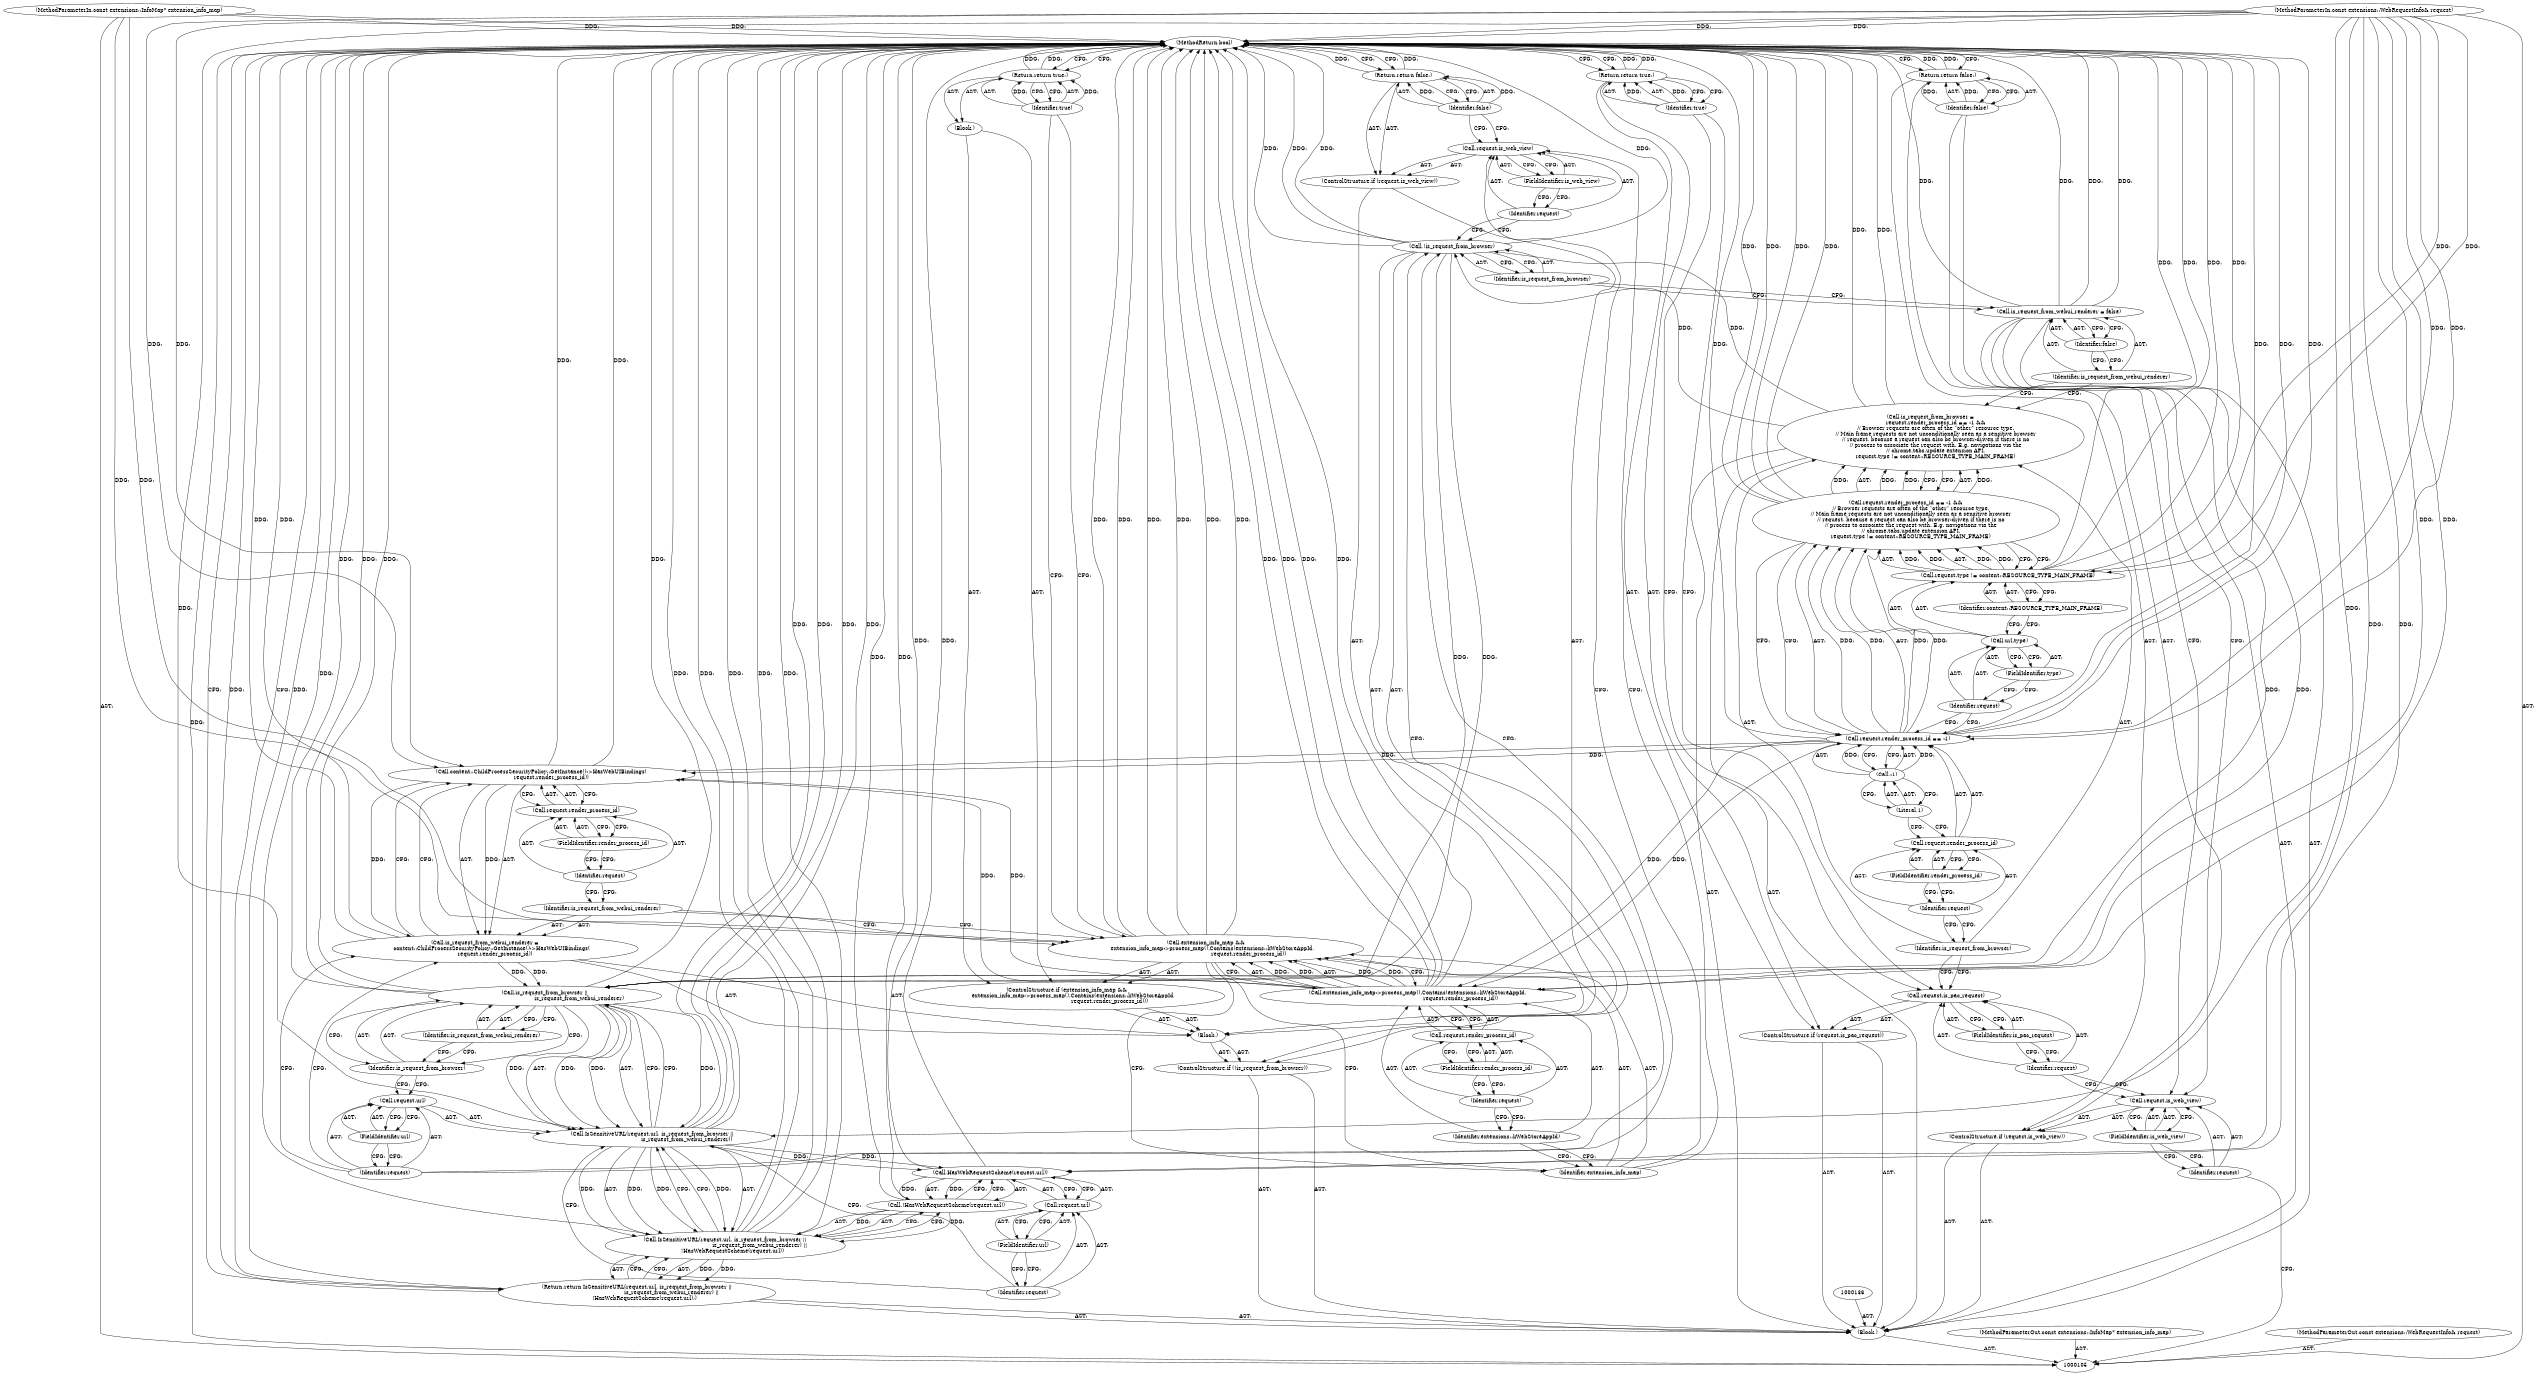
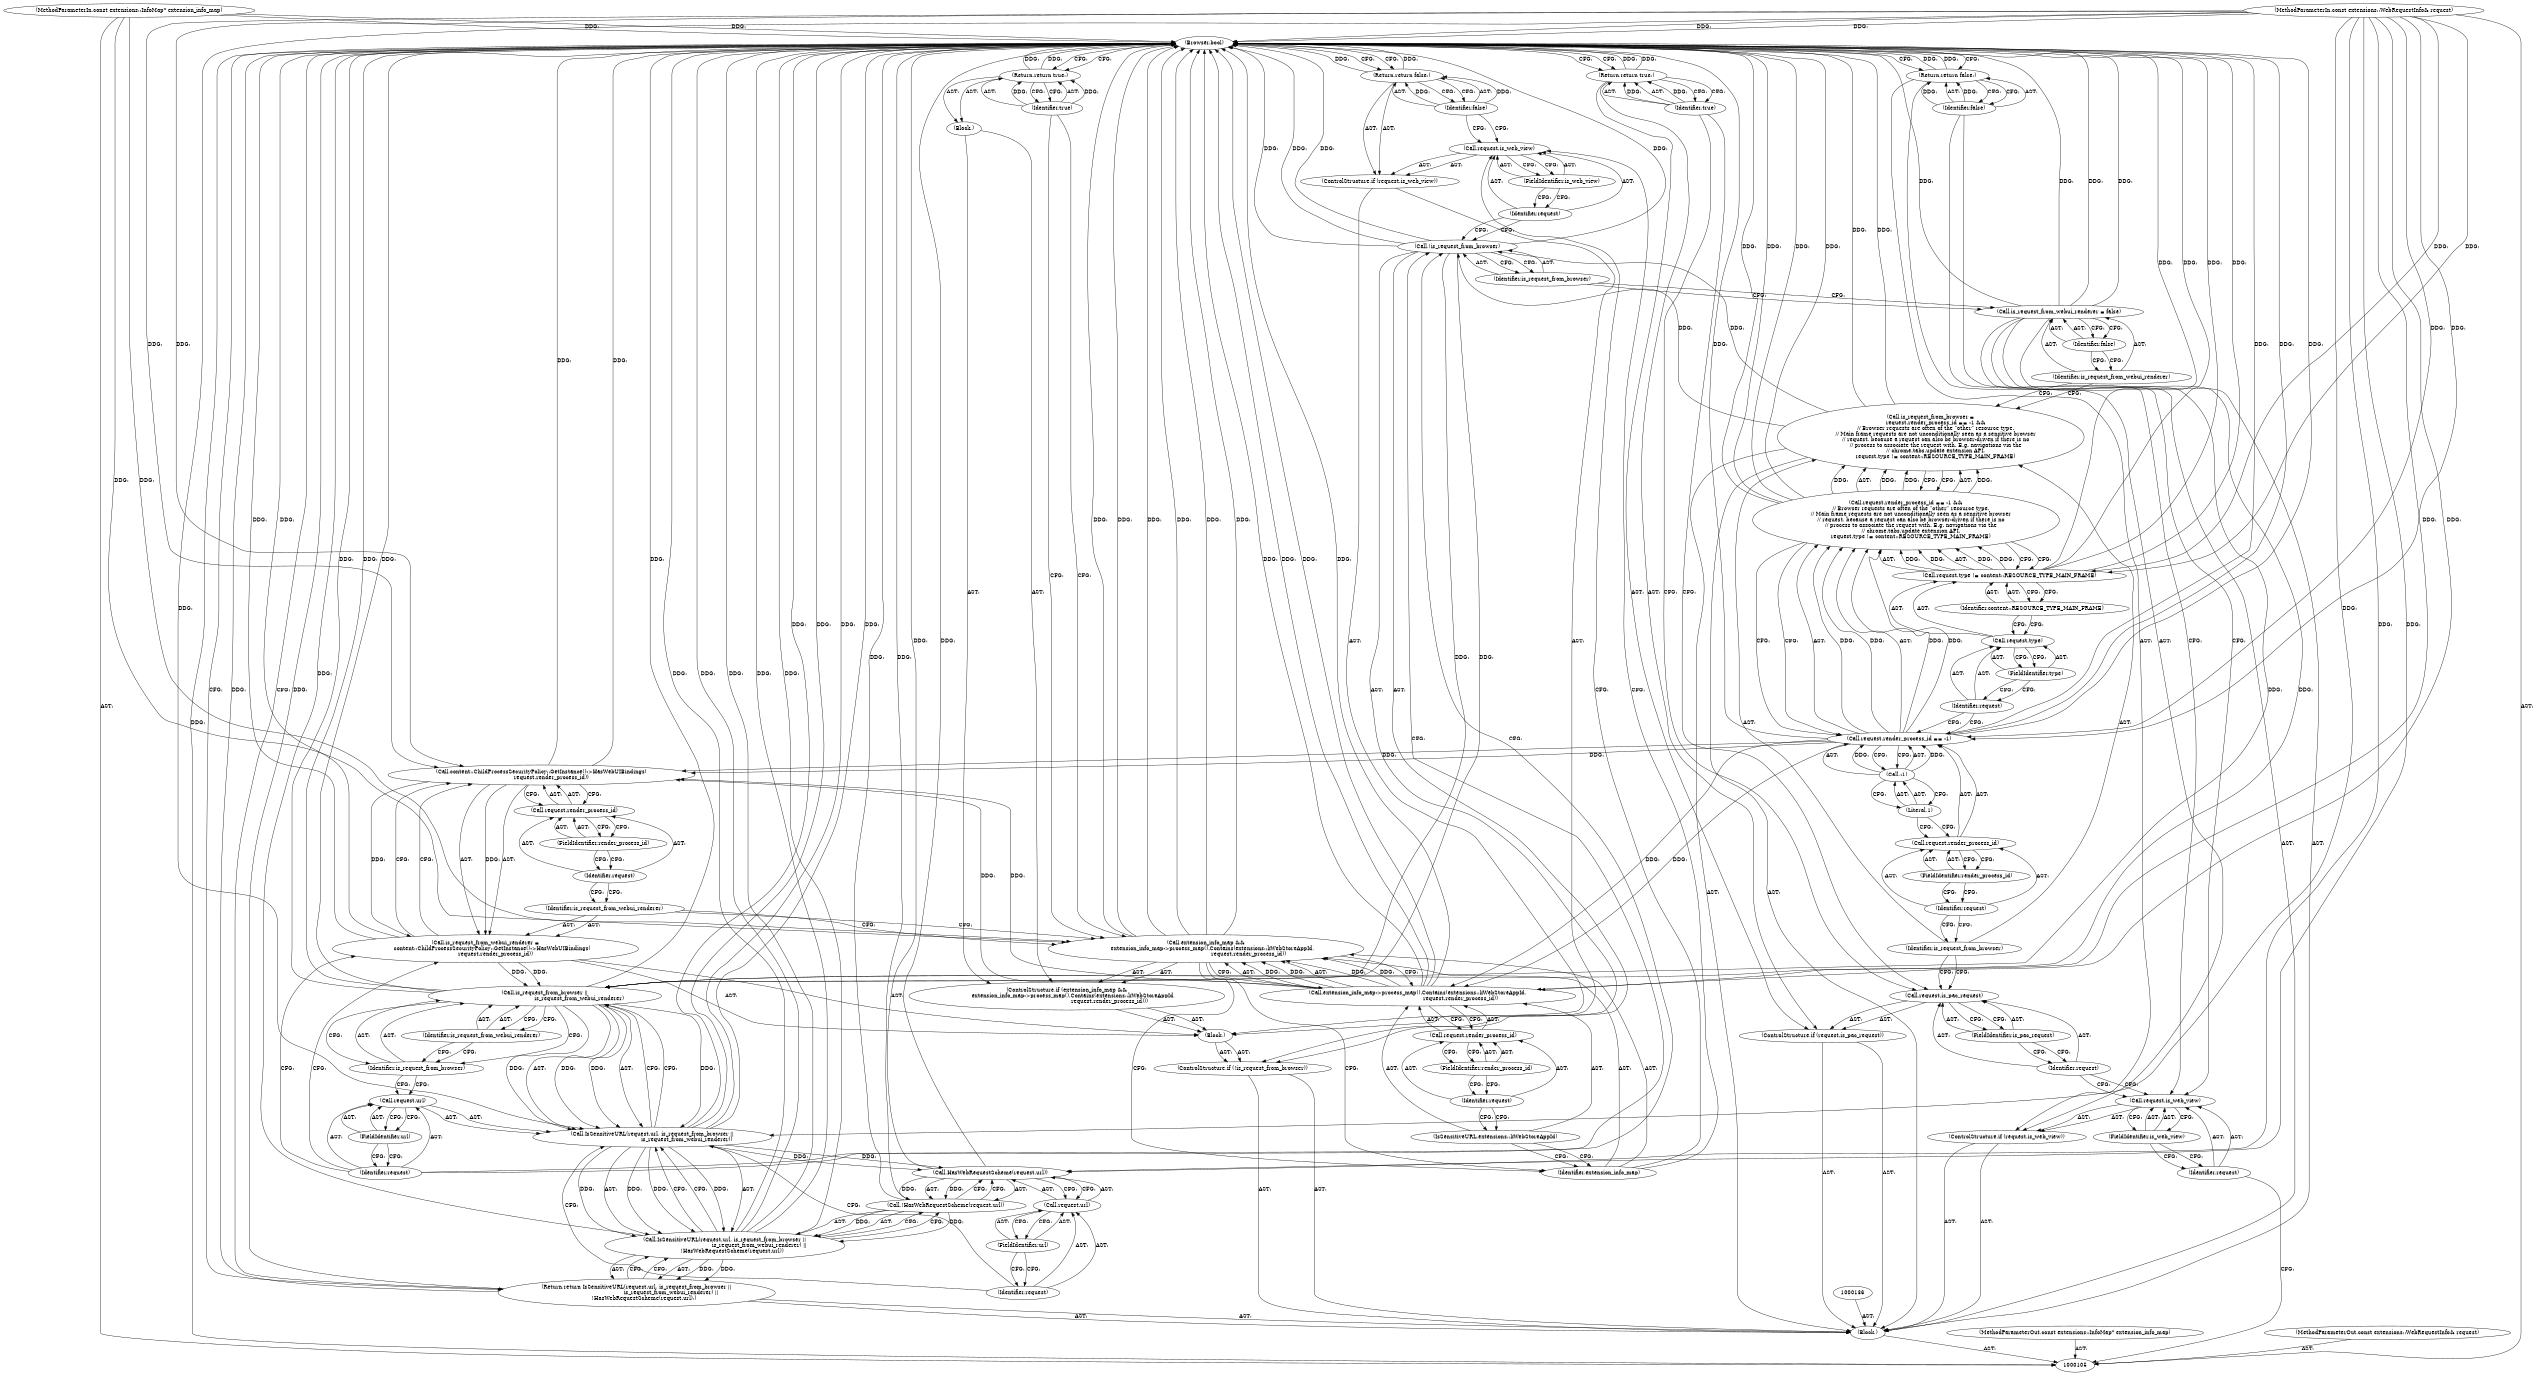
node "(MethodReturn,bool)": label "(MethodReturn,bool)" -> "(Browser,bool)"
node "(Call,url.type)": label "(Call,url.type)" -> "(Call,request.type)"
node "(Identifier,extensions::kWebStoreAppId)": label "(Identifier,extensions::kWebStoreAppId)" -> "(IsSensitiveURL,extensions::kWebStoreAppId)"
